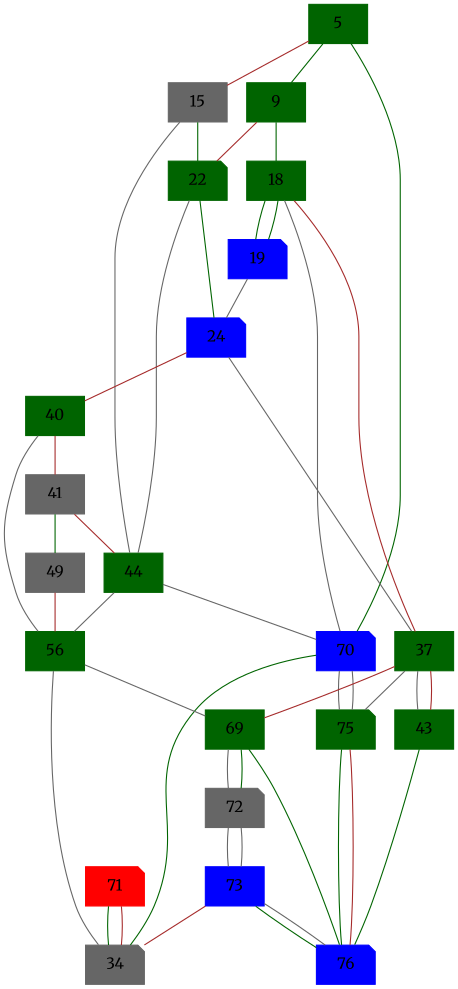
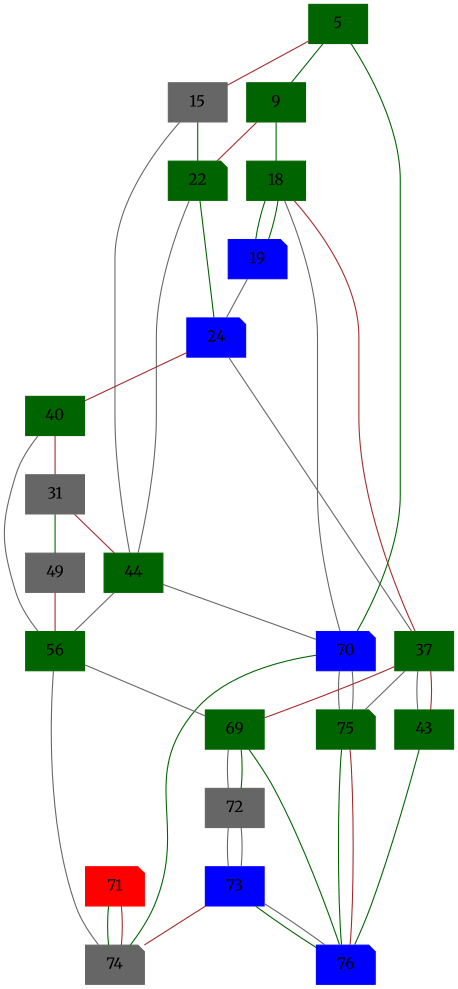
node "41": label "41" -> "31"
node "72": shape note -> box
node "34": label "34" -> "74"
